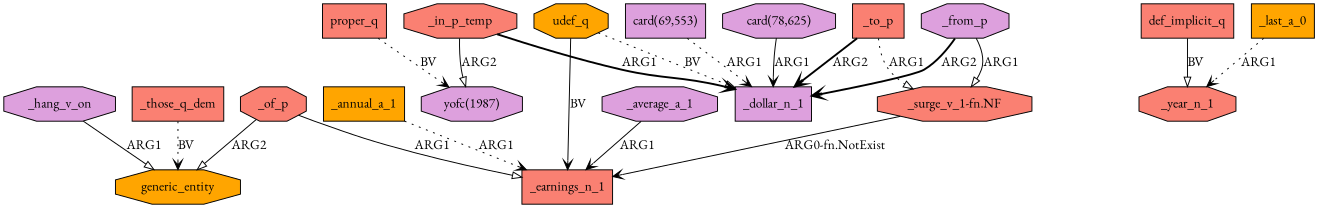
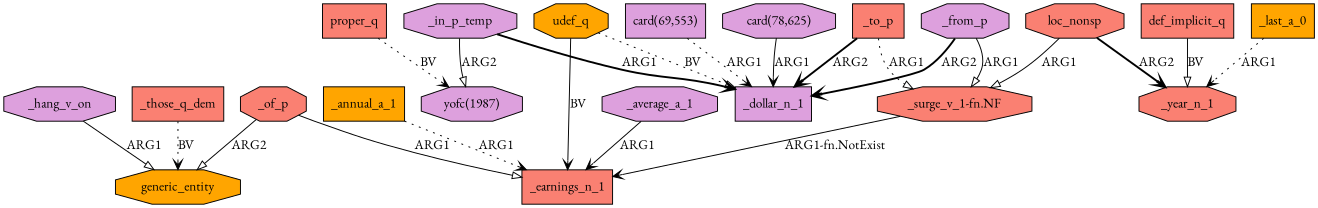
node "_in_p_temp": fillcolor salmon -> plum
node "loc_nonsp": added
edge "_surge_v_1-fn.NF" -> "_earnings_n_1": label "ARG0-fn.NotExist" -> "ARG1-fn.NotExist"
